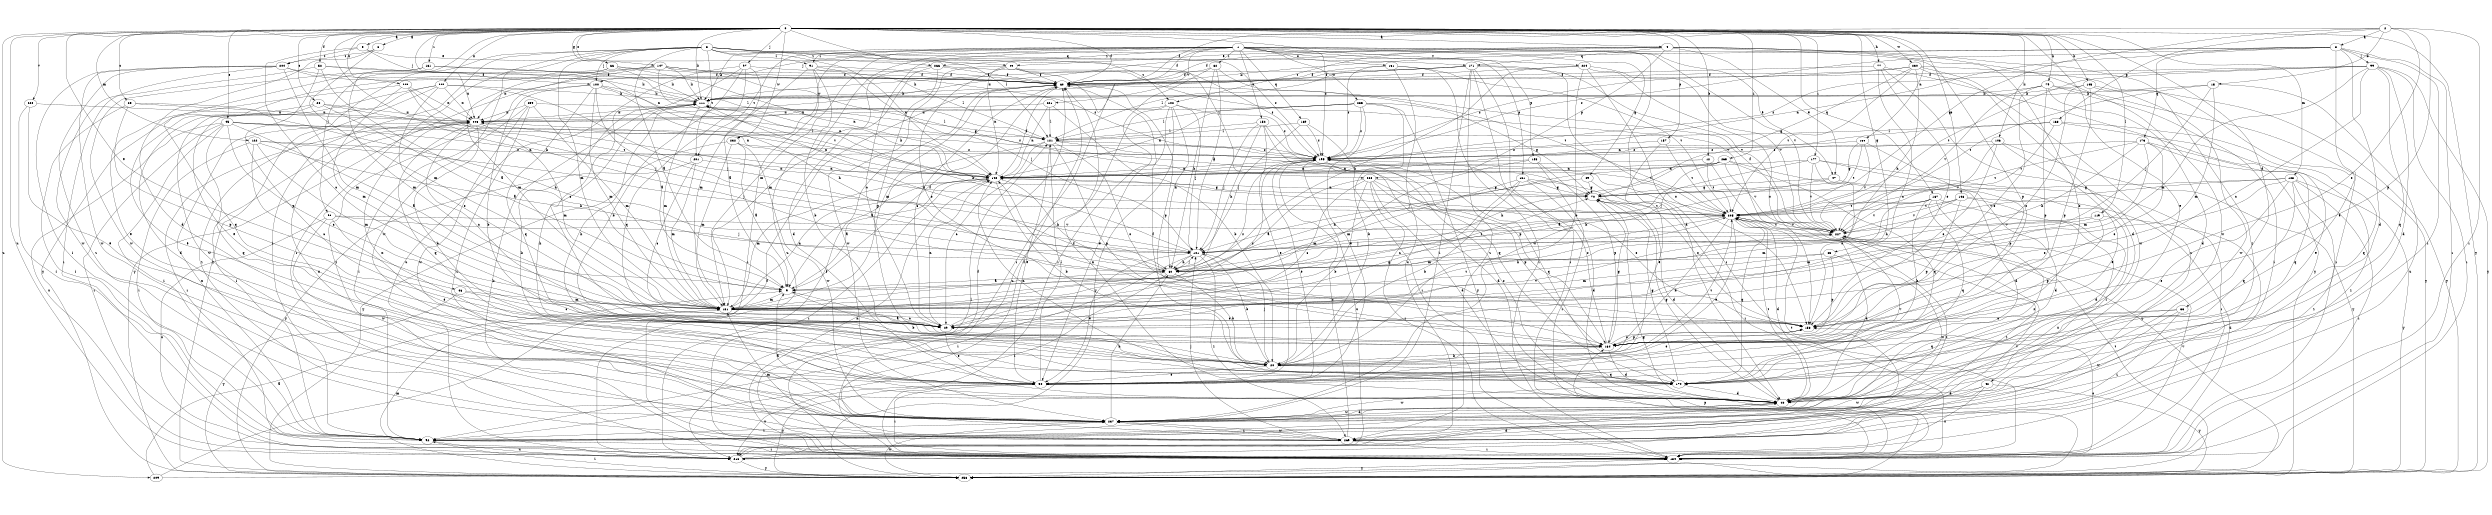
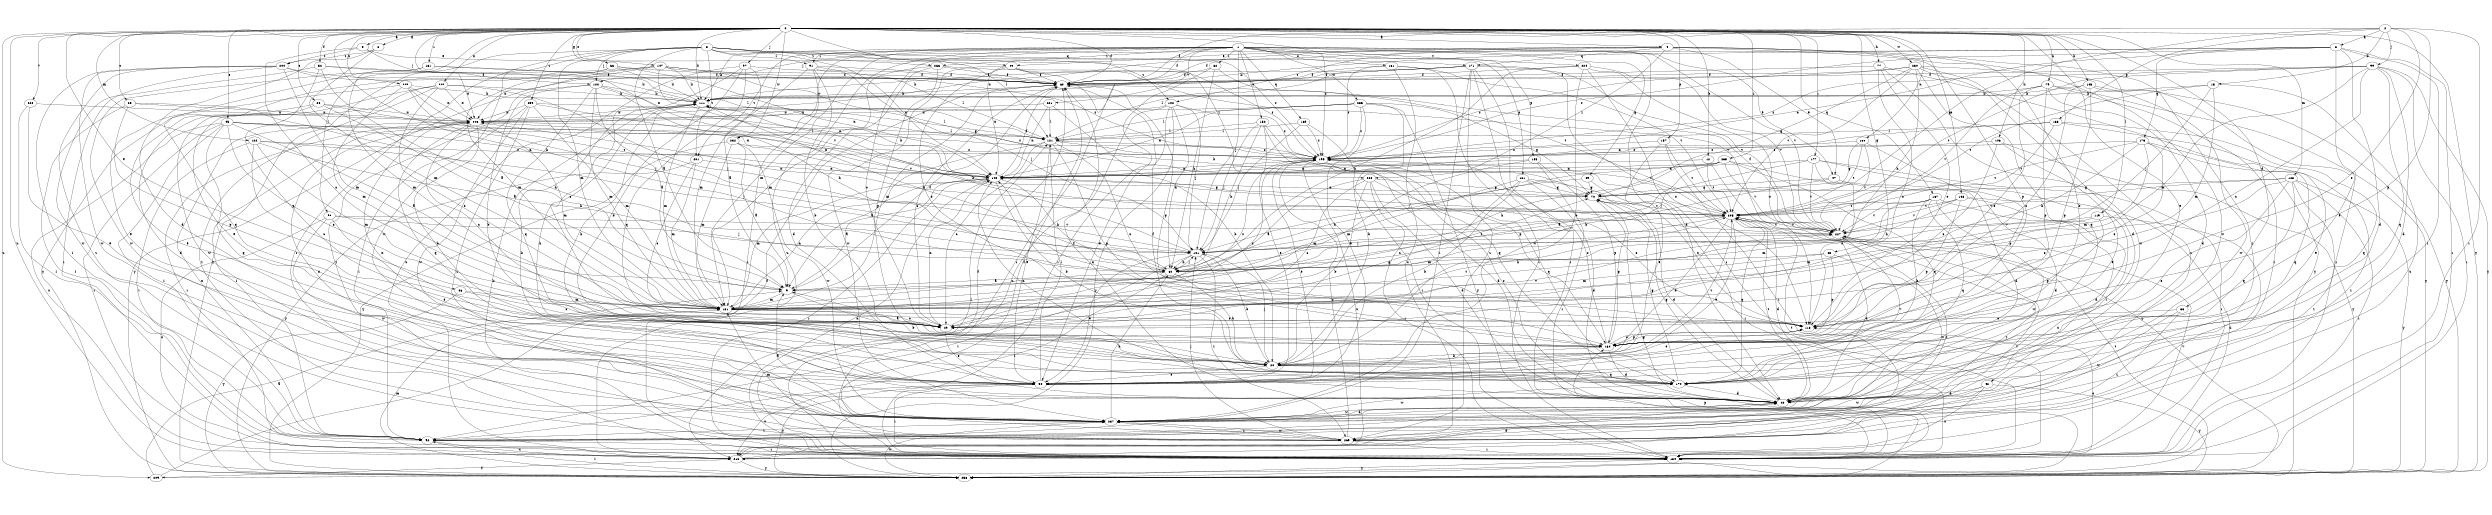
edge "0" -> "259": added, label "z"
edge "8" -> "99": now "2" -> "99"
edge "246" -> "111": added, label "k"
edge "4" -> "268": label "p" -> "z"
edge "248" -> "121": added, label "l"
edge "3" -> "92": removed, label "i"
edge "82" -> "101": now "1" -> "101"
edge "106" -> "227": now "259" -> "227"
edge "268" -> "164": removed, label "p"
edge "216" -> "60": now "216" -> "209"
edge "167" -> "237": label "s" -> "w"
node "153": label "153" -> "113"
edge "33" -> "174": now "230" -> "174"
edge "157" -> "184": added, label "r"
